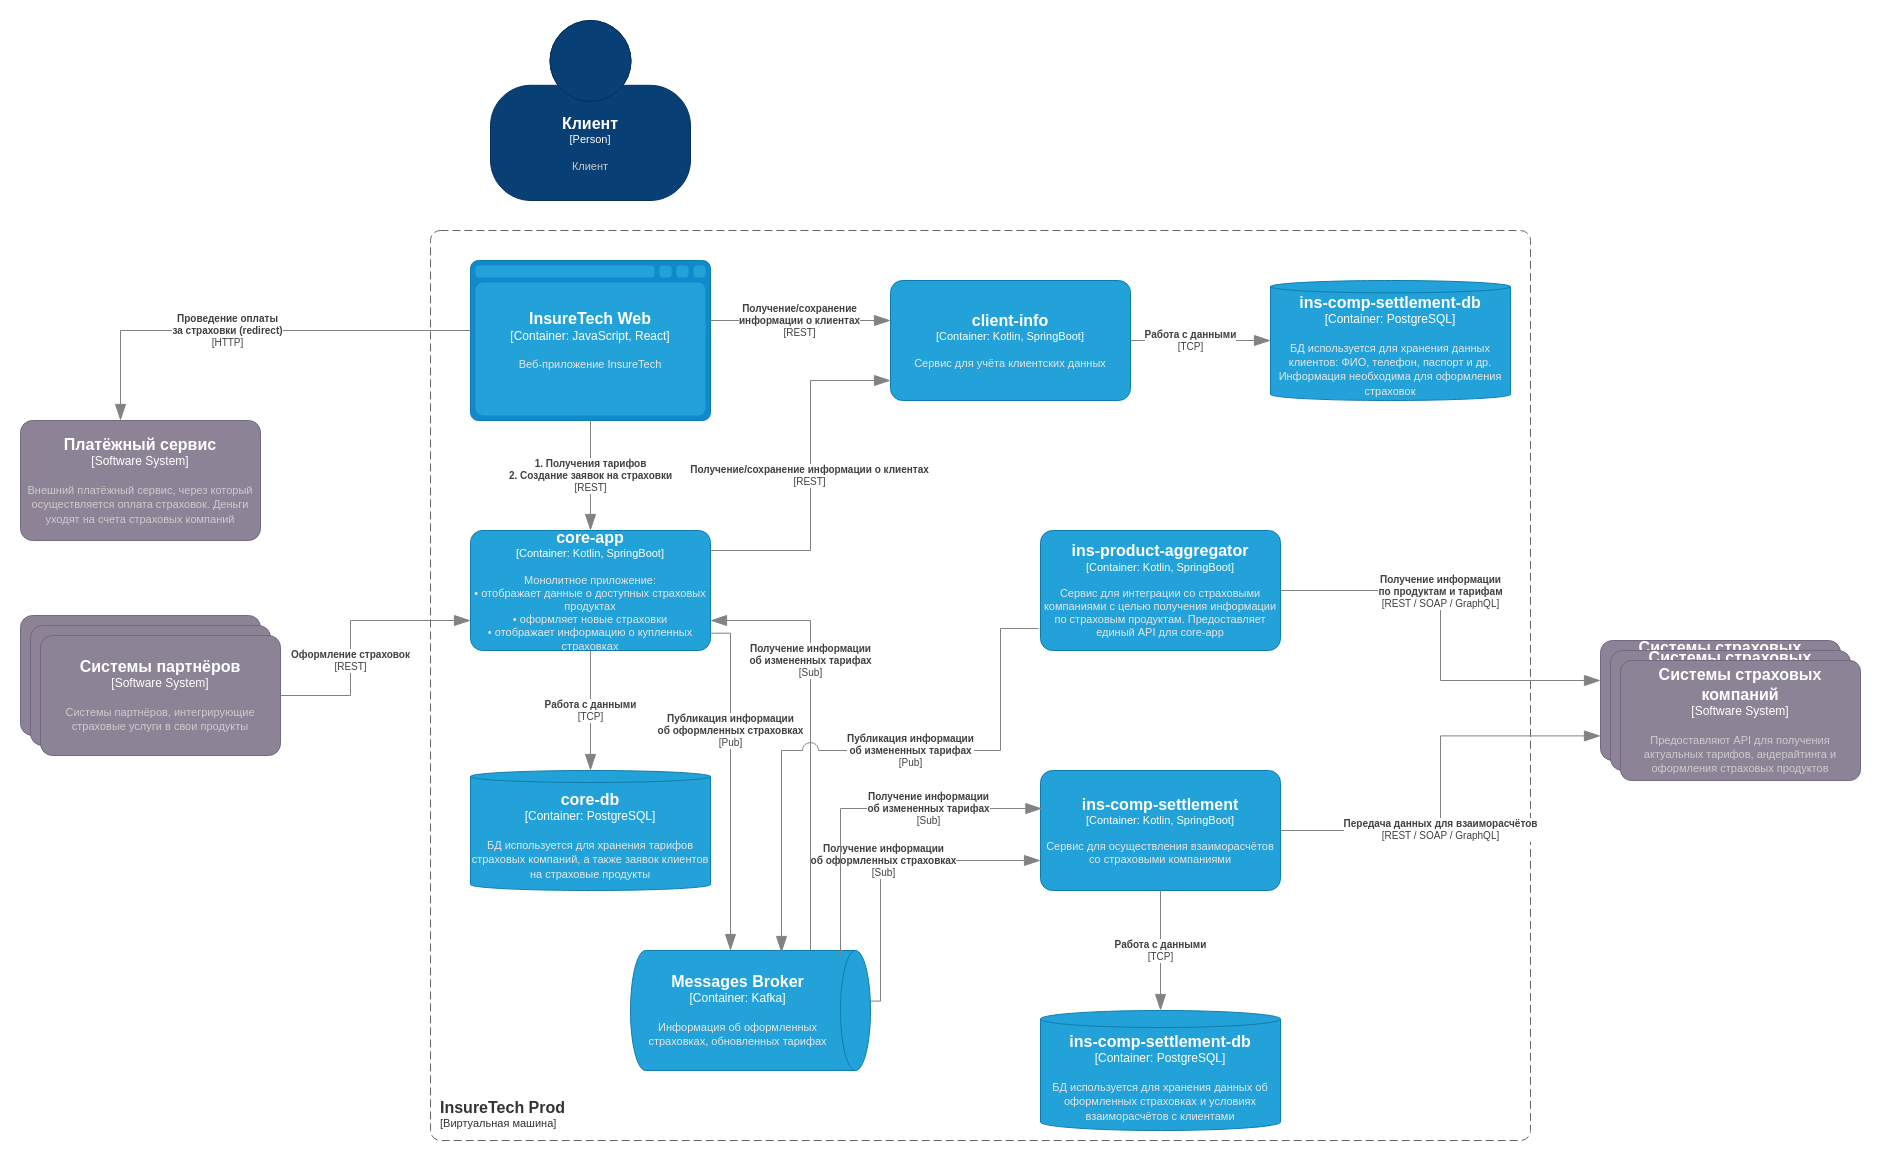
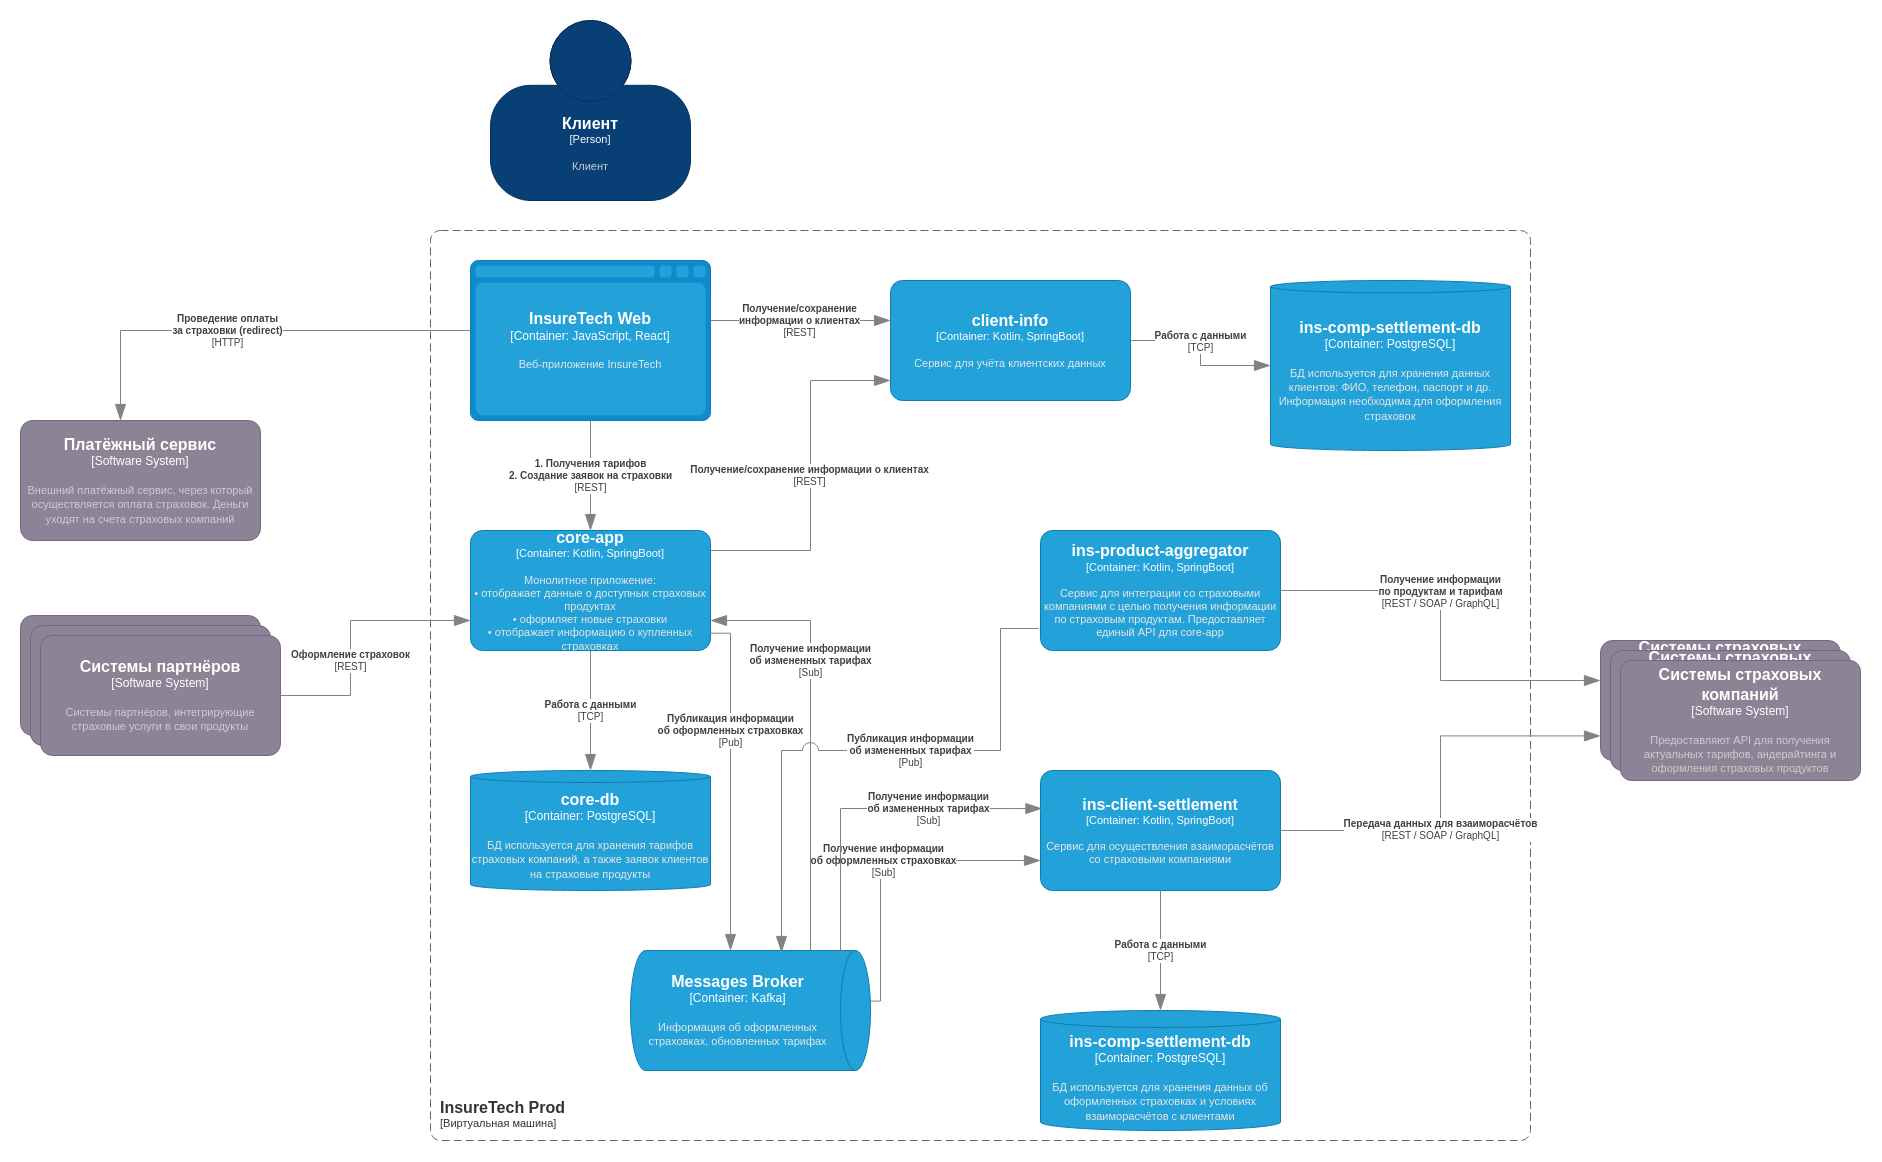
node "ins-comp-settlement-db [Container: PostgreSQL] БД используется для хранения данных клиентов: ФИО, телефон, паспорт и др. Информация необходима для оформления страховок": size 240x120 -> 240x170
node "ins-comp-settlement [Container: Kotlin, SpringBoot] Сервис для осуществления взаиморасчётов со страховыми компаниями": label "ins-comp-settlement [Container: Kotlin, SpringBoot] Сервис для осуществления взаиморасчётов со страховыми компаниями" -> "ins-client-settlement [Container: Kotlin, SpringBoot] Сервис для осуществления взаиморасчётов со страховыми компаниями"
